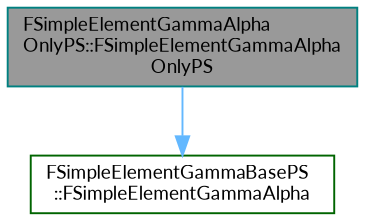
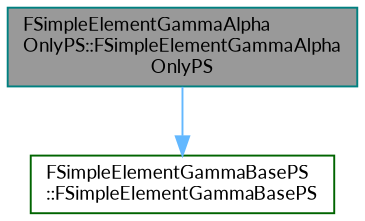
node "FSimpleElementGammaBasePS ::FSimpleElementGammaAlpha": label "FSimpleElementGammaBasePS ::FSimpleElementGammaAlpha" -> "FSimpleElementGammaBasePS ::FSimpleElementGammaBasePS"
